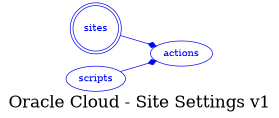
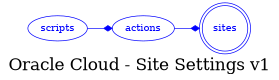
edge "sites" -> "actions": reversed
